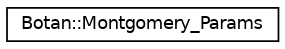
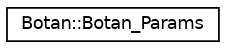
node "Botan::Montgomery_Params": label "Botan::Montgomery_Params" -> "Botan::Botan_Params"
